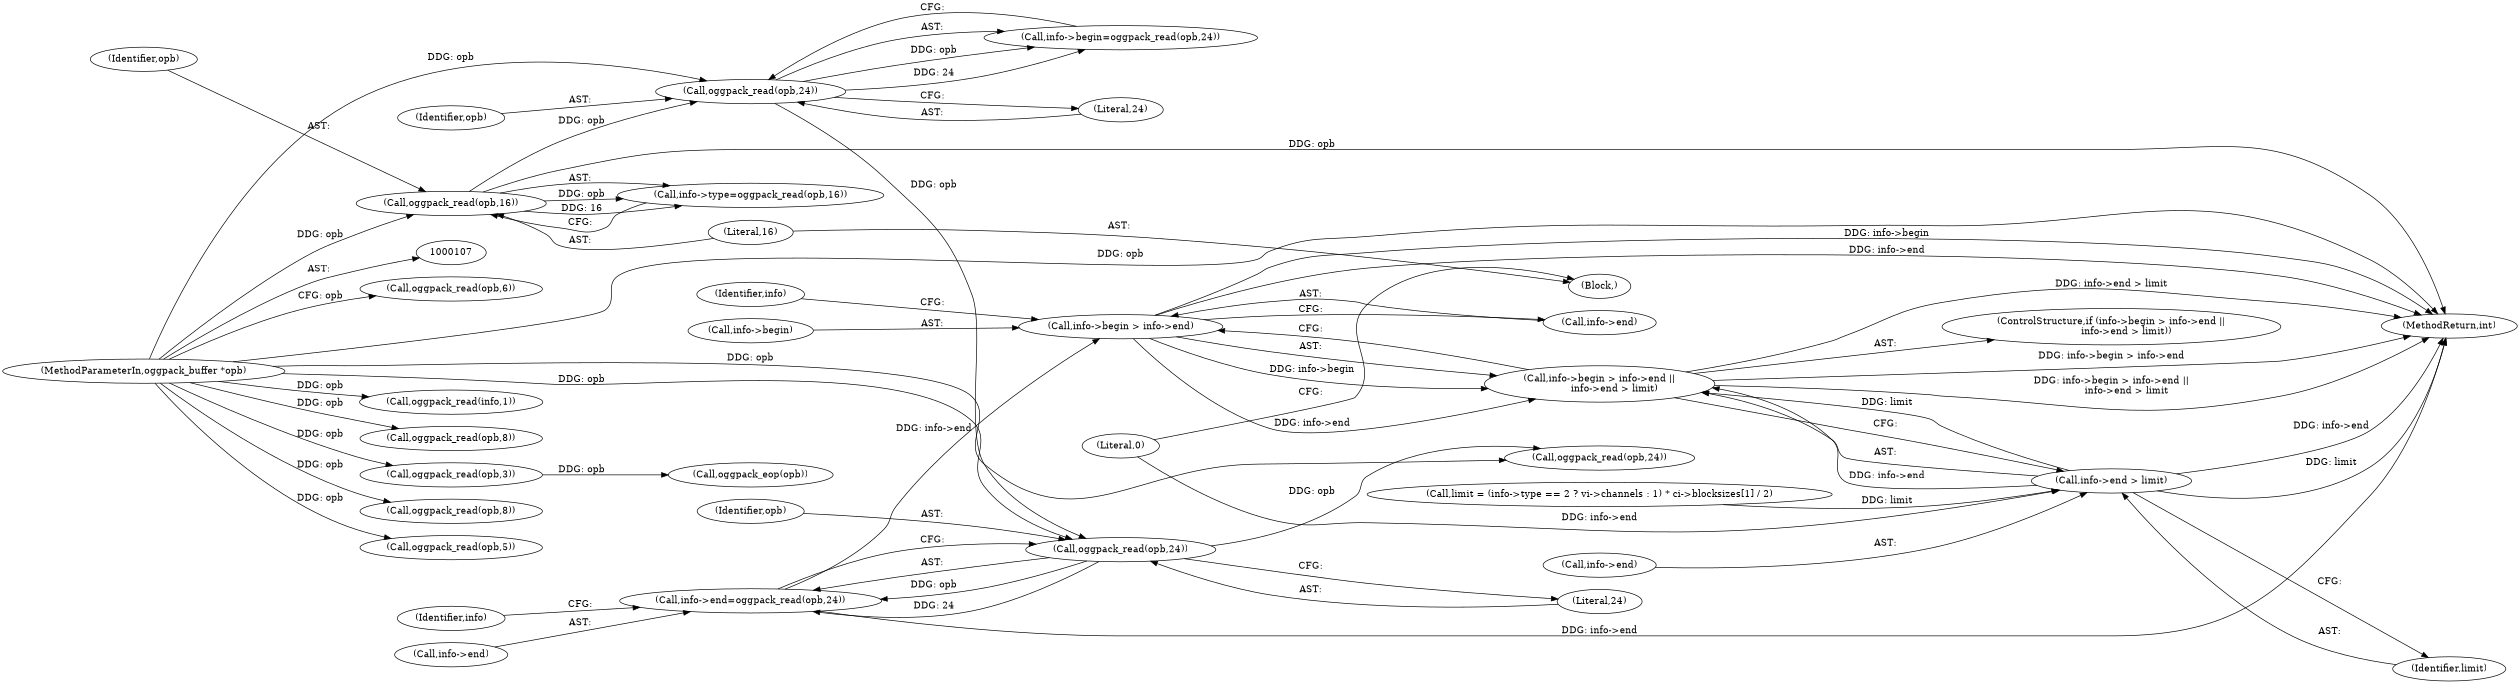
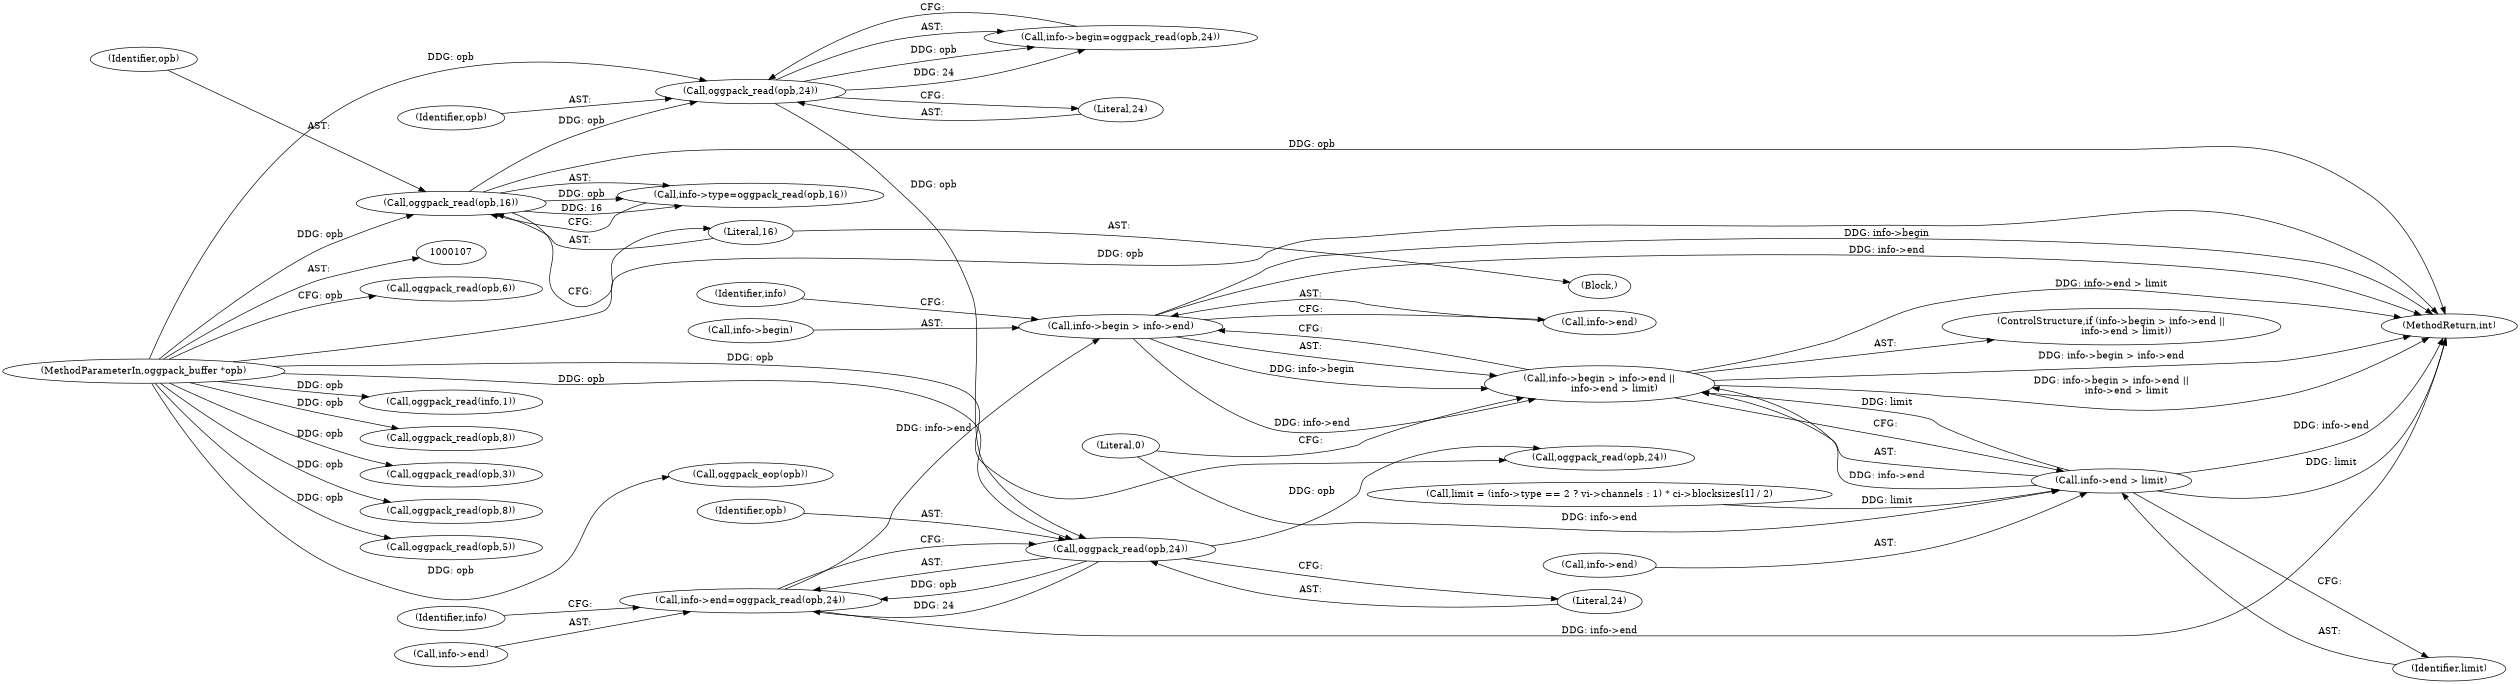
edge "(Call,oggpack_read(opb,16))" -> "(Literal,16)": added, label "CFG:"
edge "(Literal,0)" -> "(Block,)": now "(Literal,0)" -> "(Call,info->begin > info->end || info->end > limit)"
edge "(Call,oggpack_read(opb,3))" -> "(Call,oggpack_eop(opb))": now "(MethodParameterIn,oggpack_buffer *opb)" -> "(Call,oggpack_eop(opb))"
